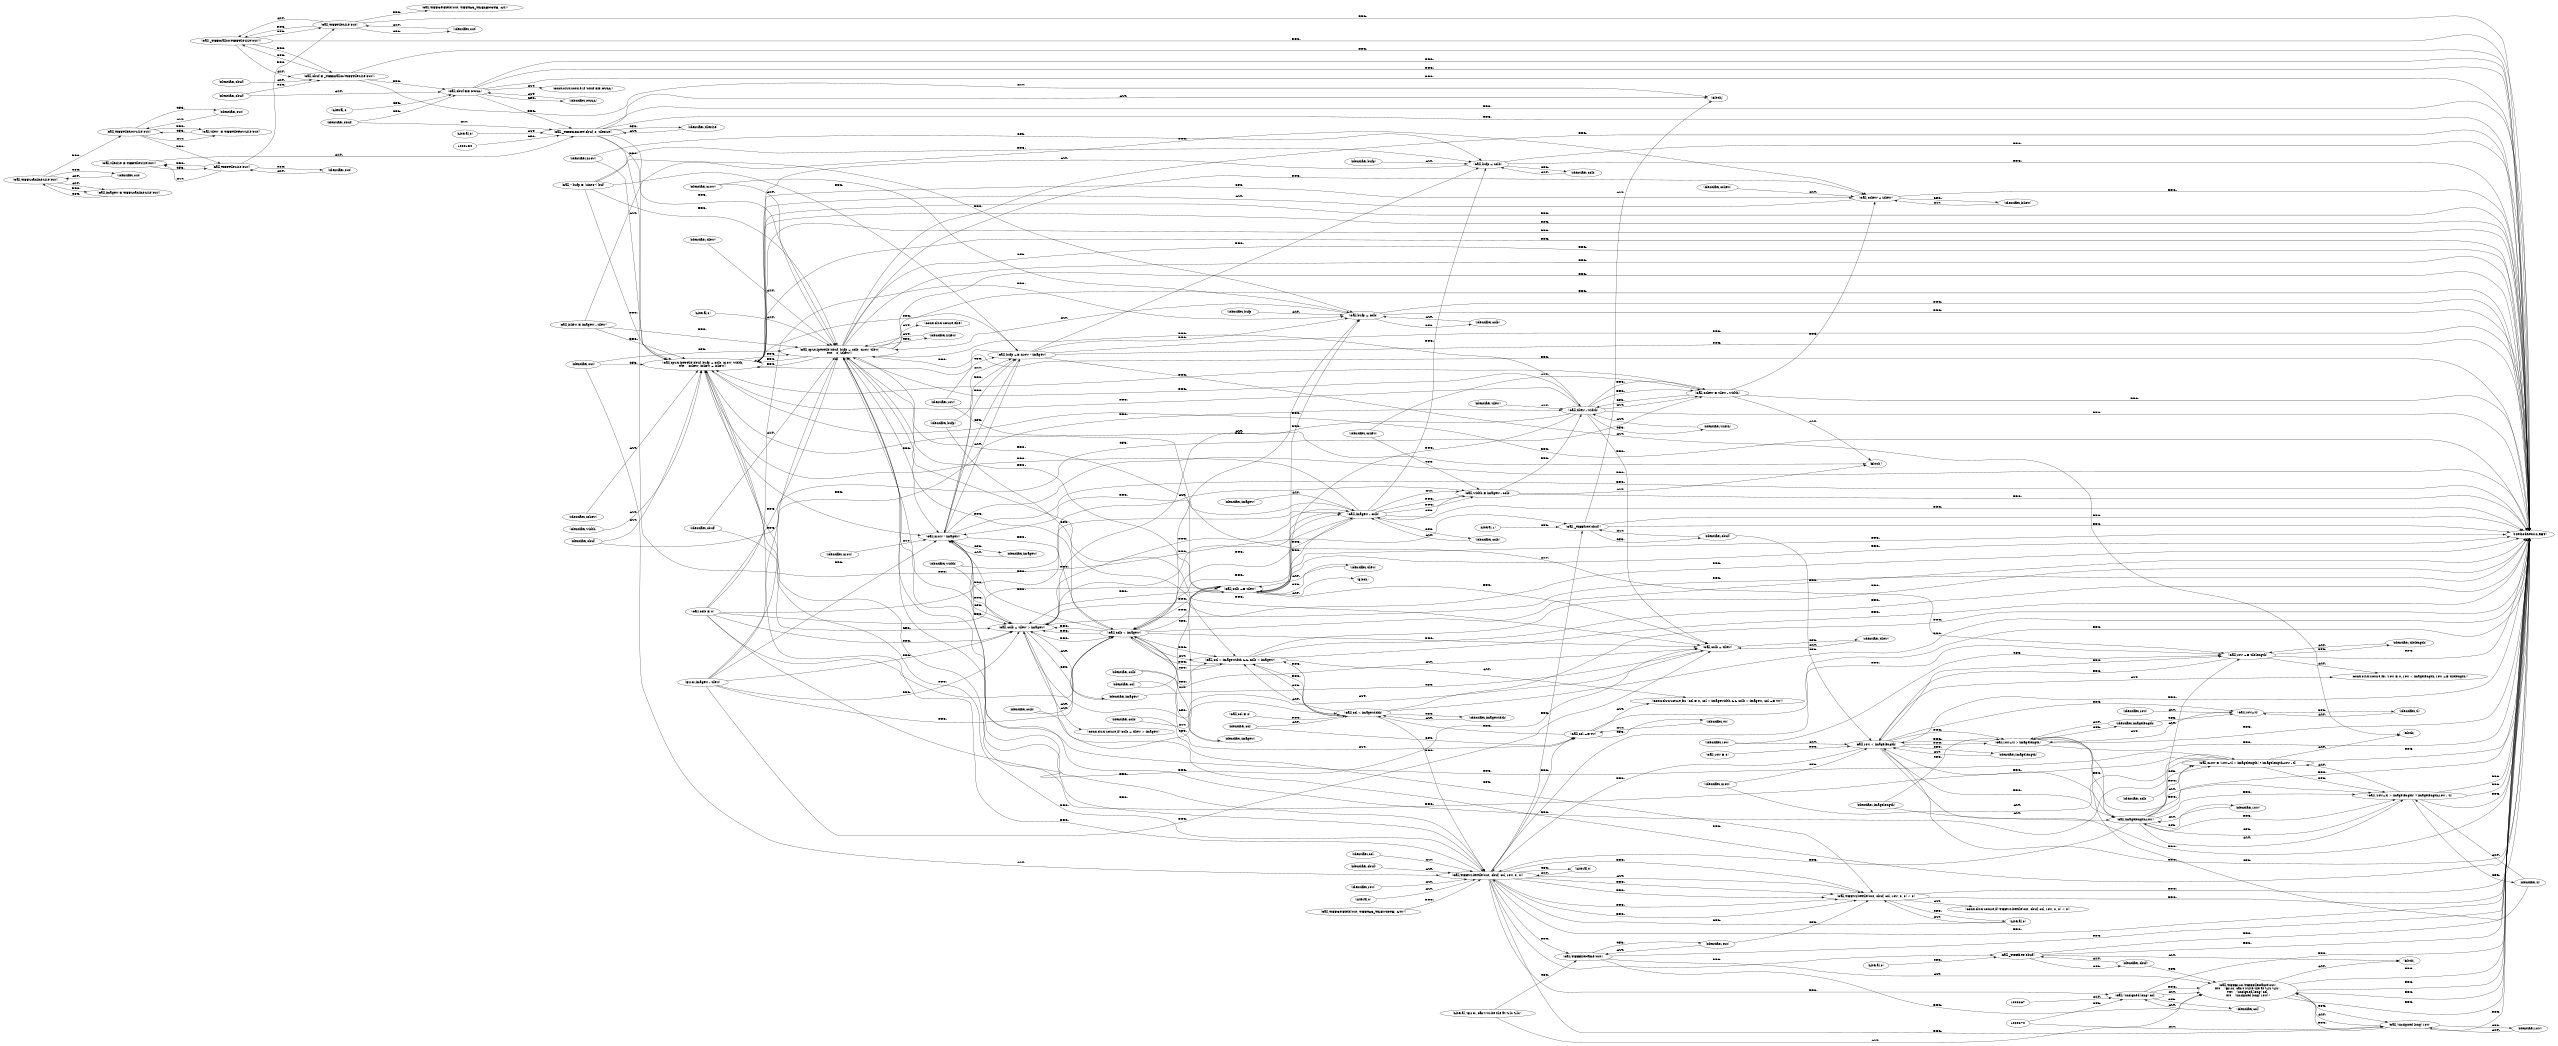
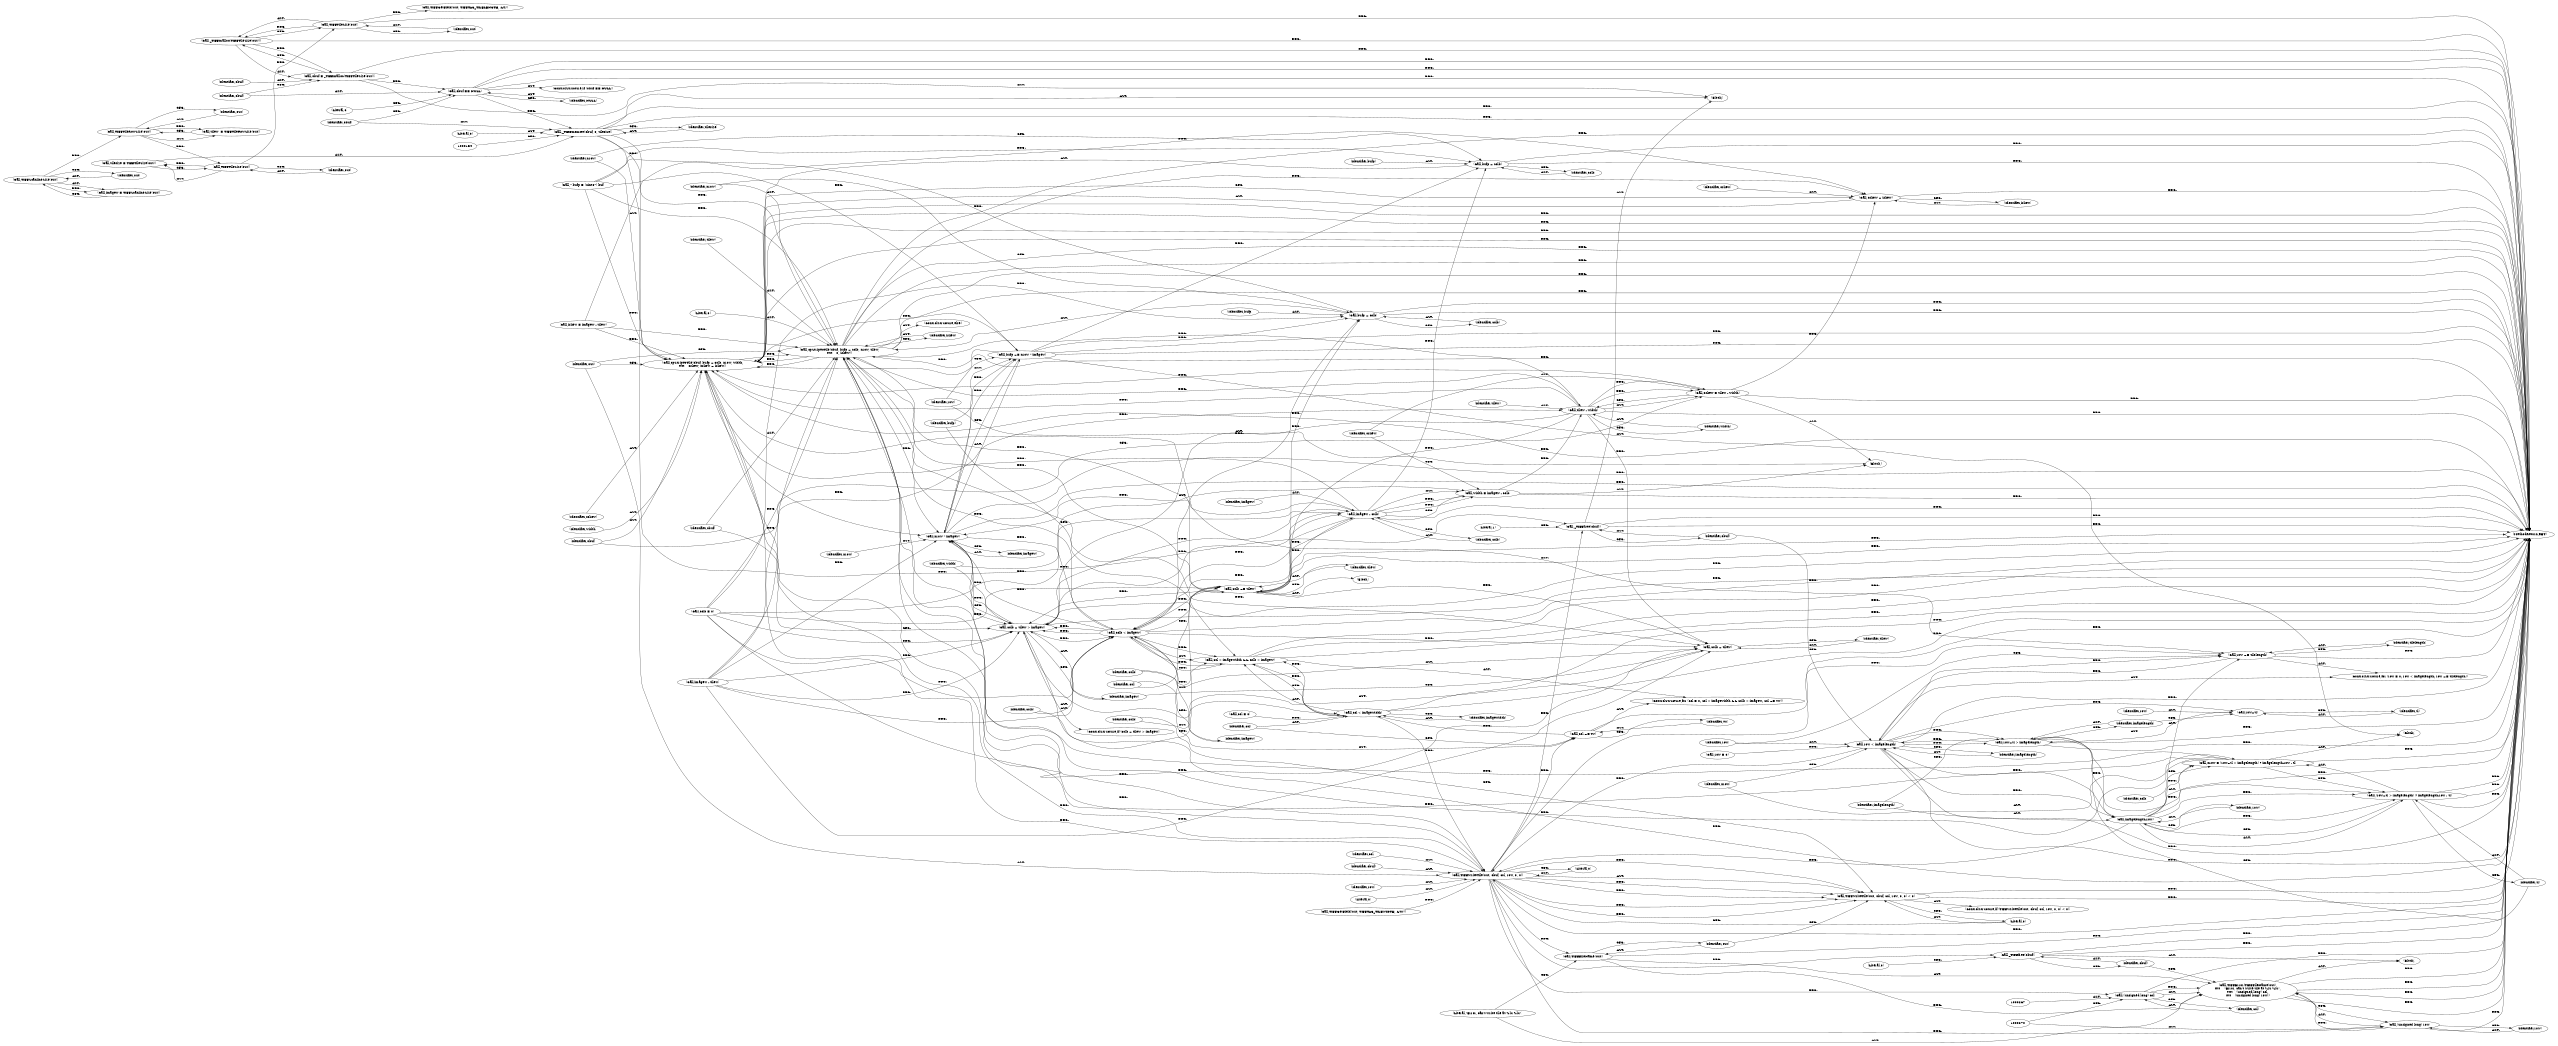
node "(Error,imagew - tilew)": label "(Error,imagew - tilew)" -> "(Call,imagew - tilew)"
